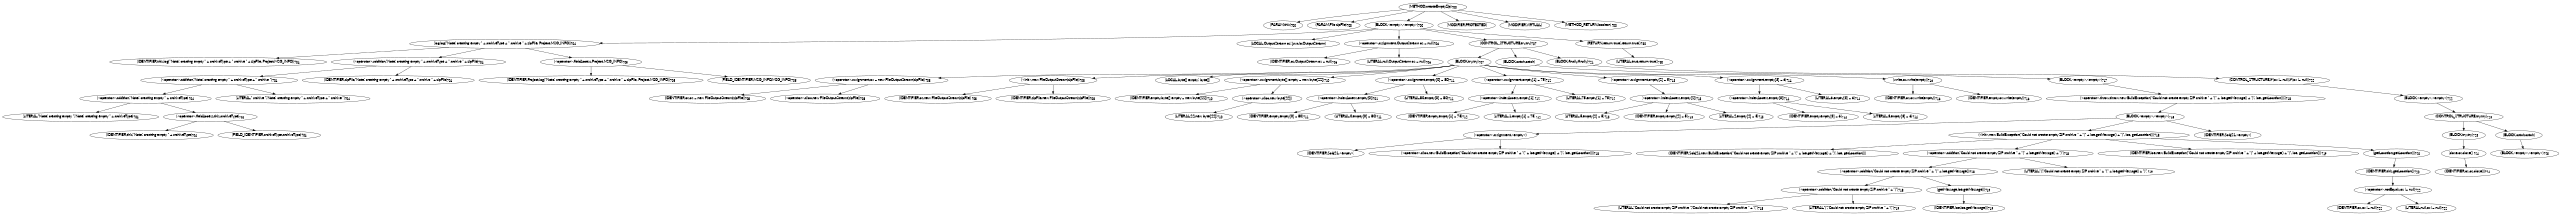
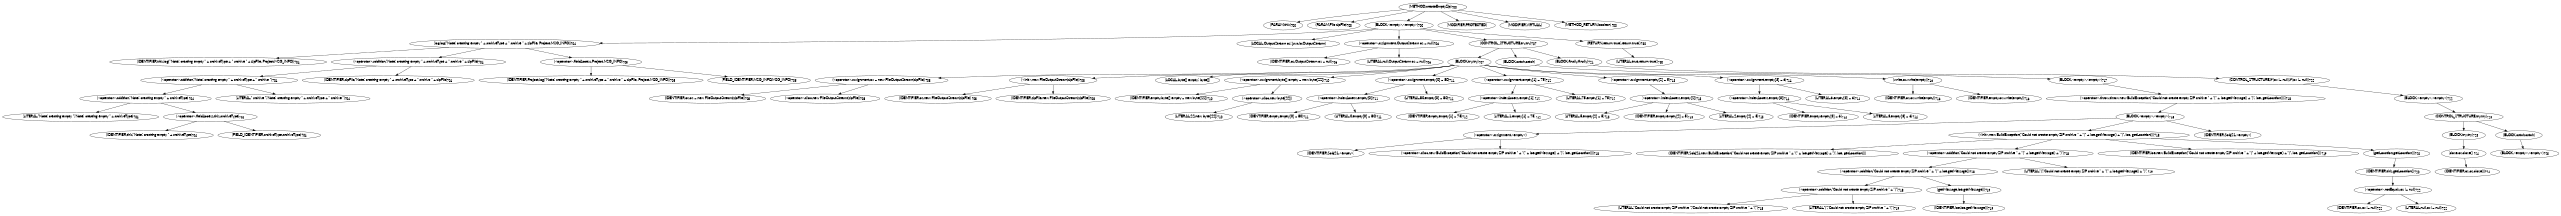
node "(<operator>.indexAccess,empty[0])": text "701" -> "711"
